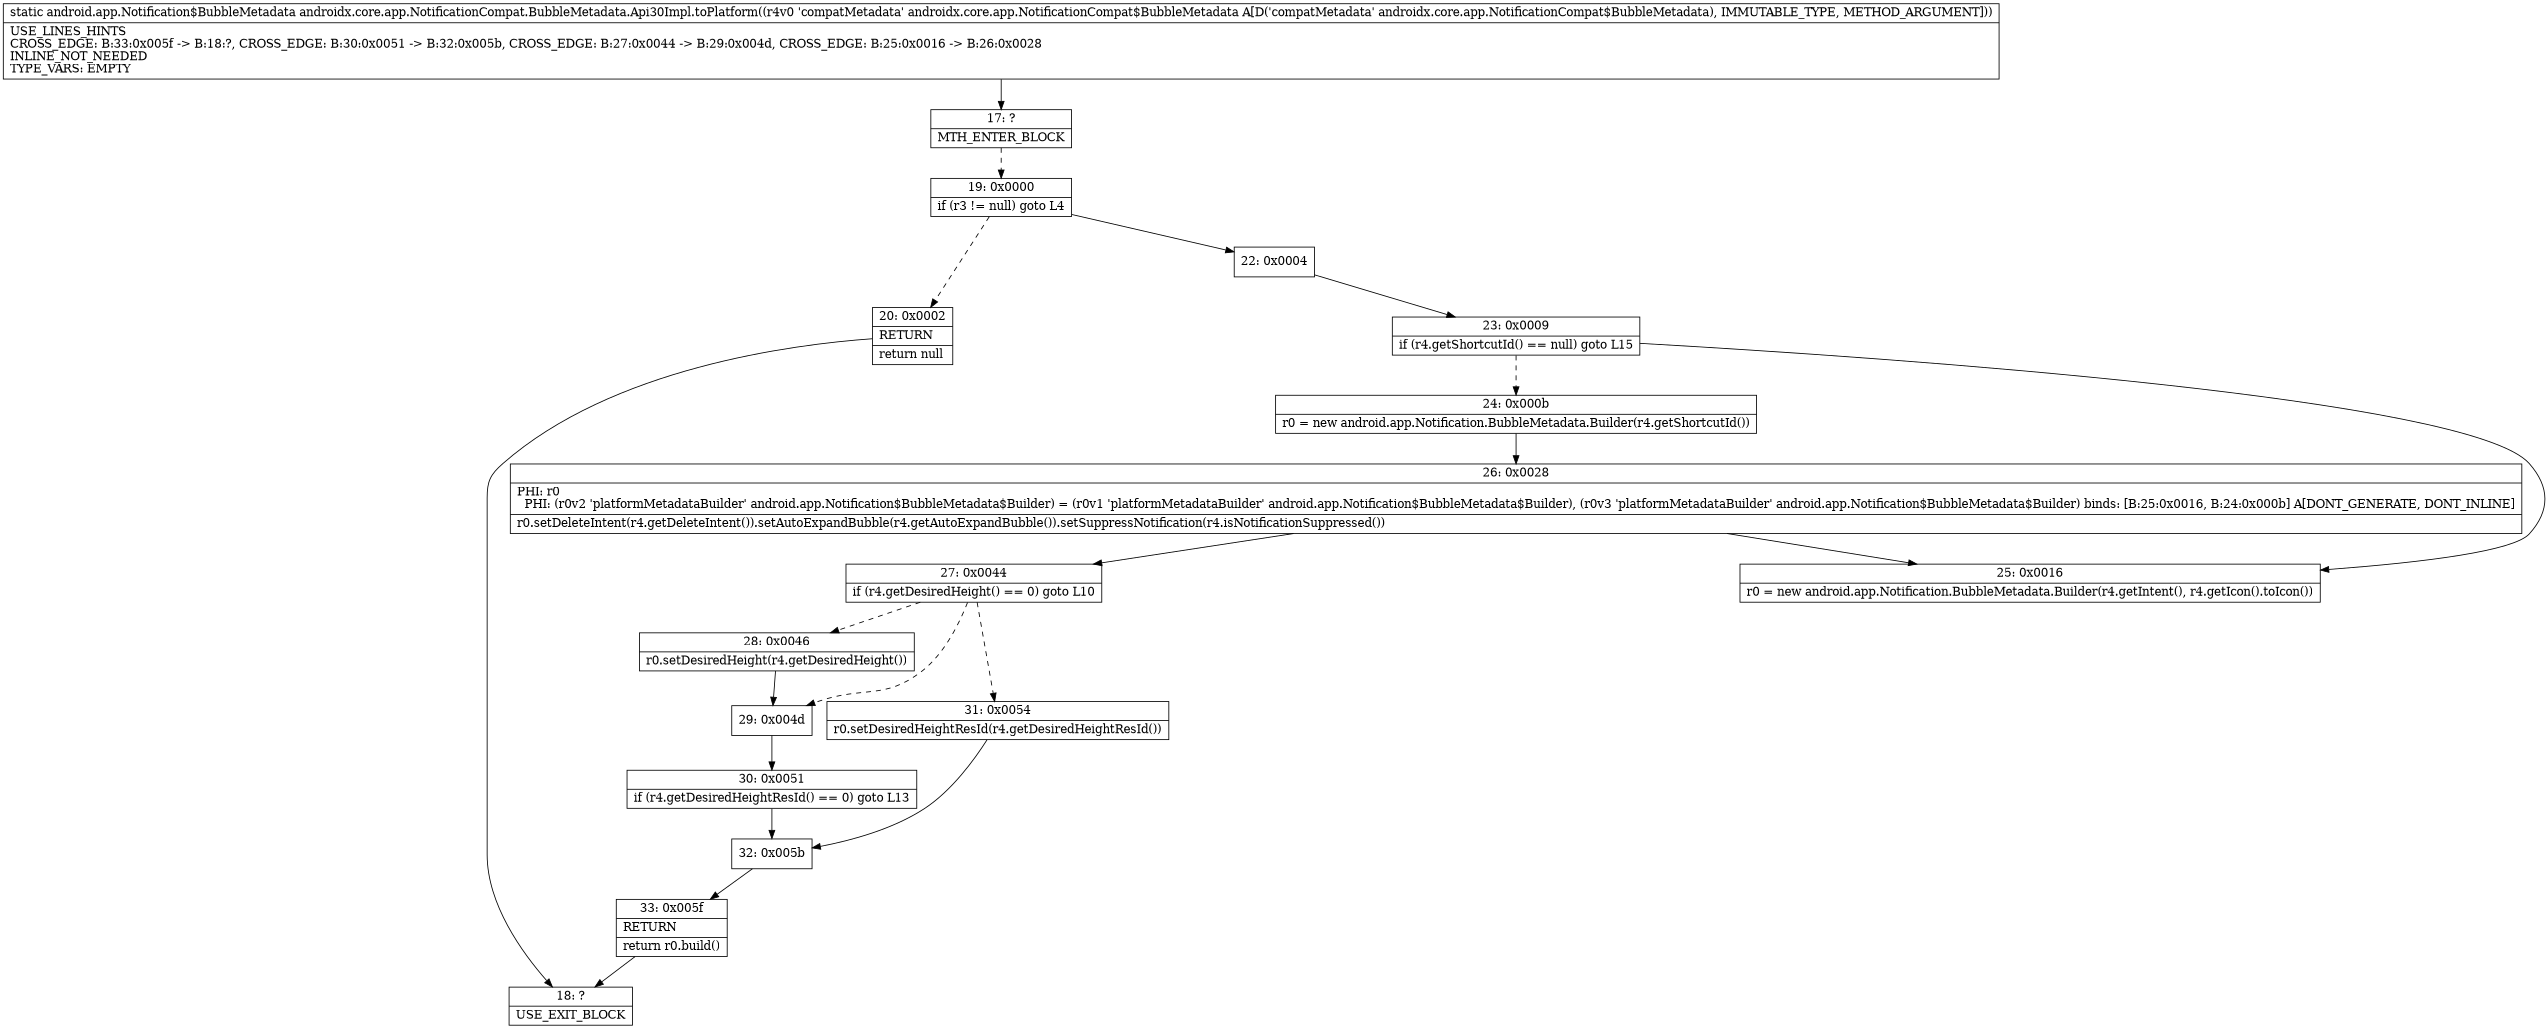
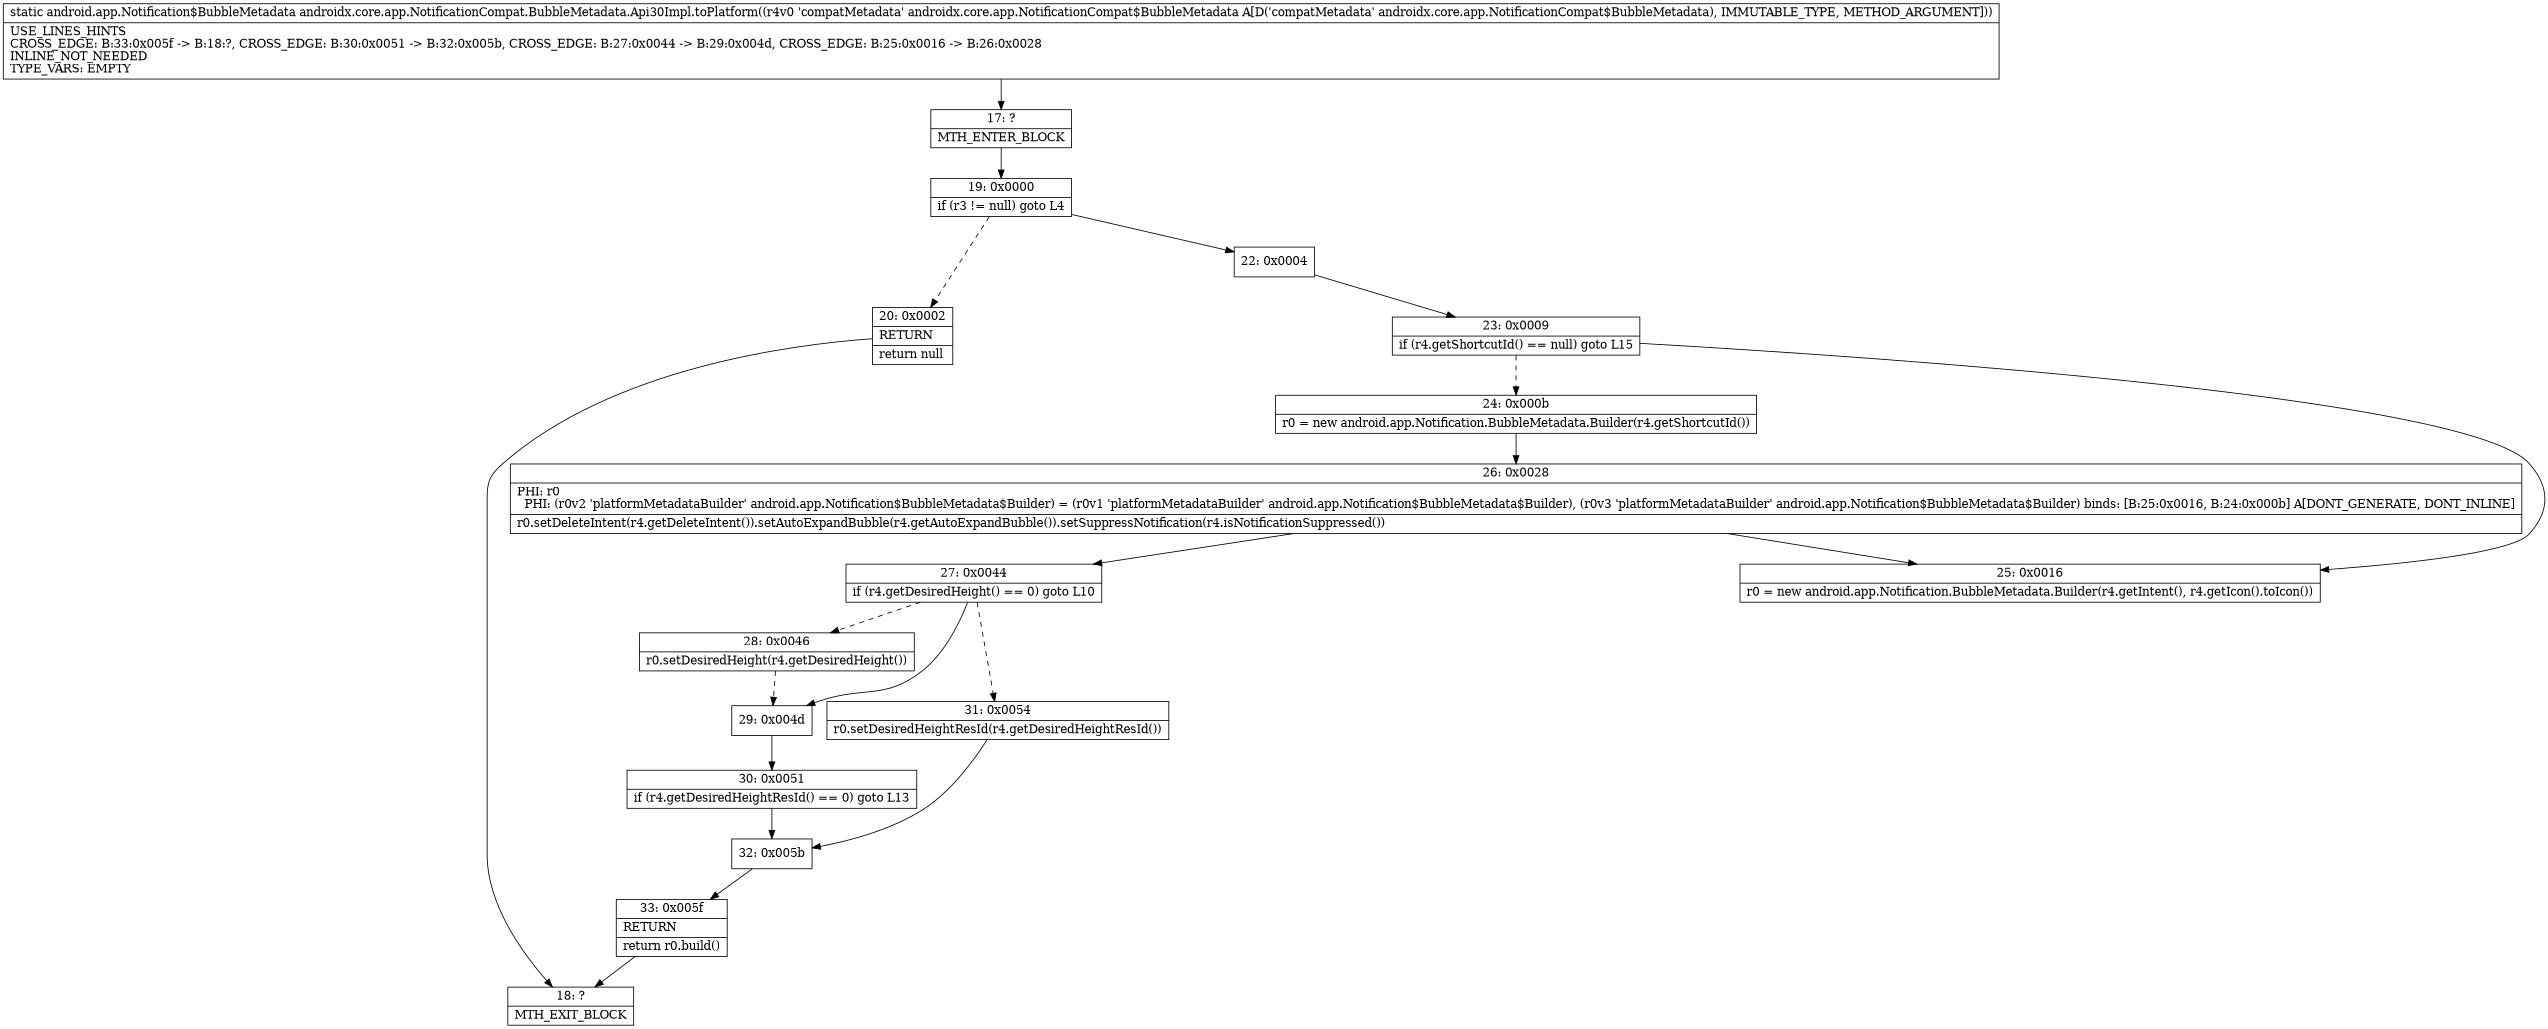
edge "17: ?" -> "19: 0x0000": style dashed -> solid
edge "27: 0x0044" -> "29: 0x004d": style dashed -> solid
edge "28: 0x0046" -> "29: 0x004d": style solid -> dashed
node "18: ?": text "USE_EXIT_BLOCK" -> "MTH_EXIT_BLOCK"
